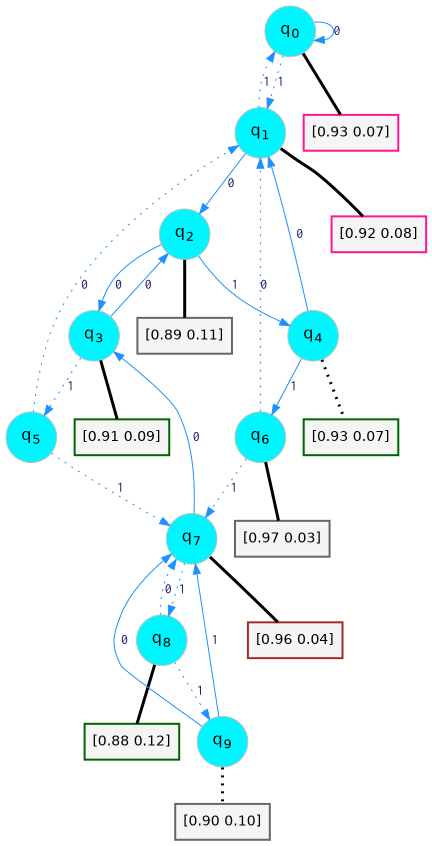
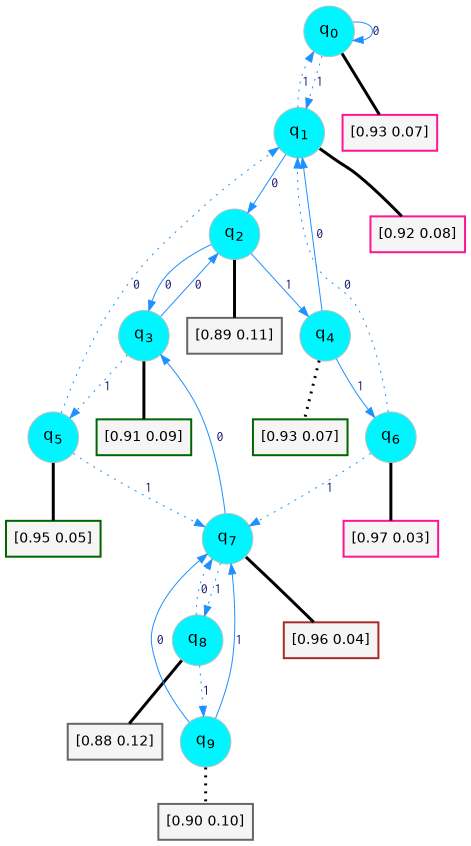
node "[0.95 0.05]": added
node "[0.97 0.03]": color gray40 -> deeppink
node "[0.88 0.12]": color darkgreen -> gray40
